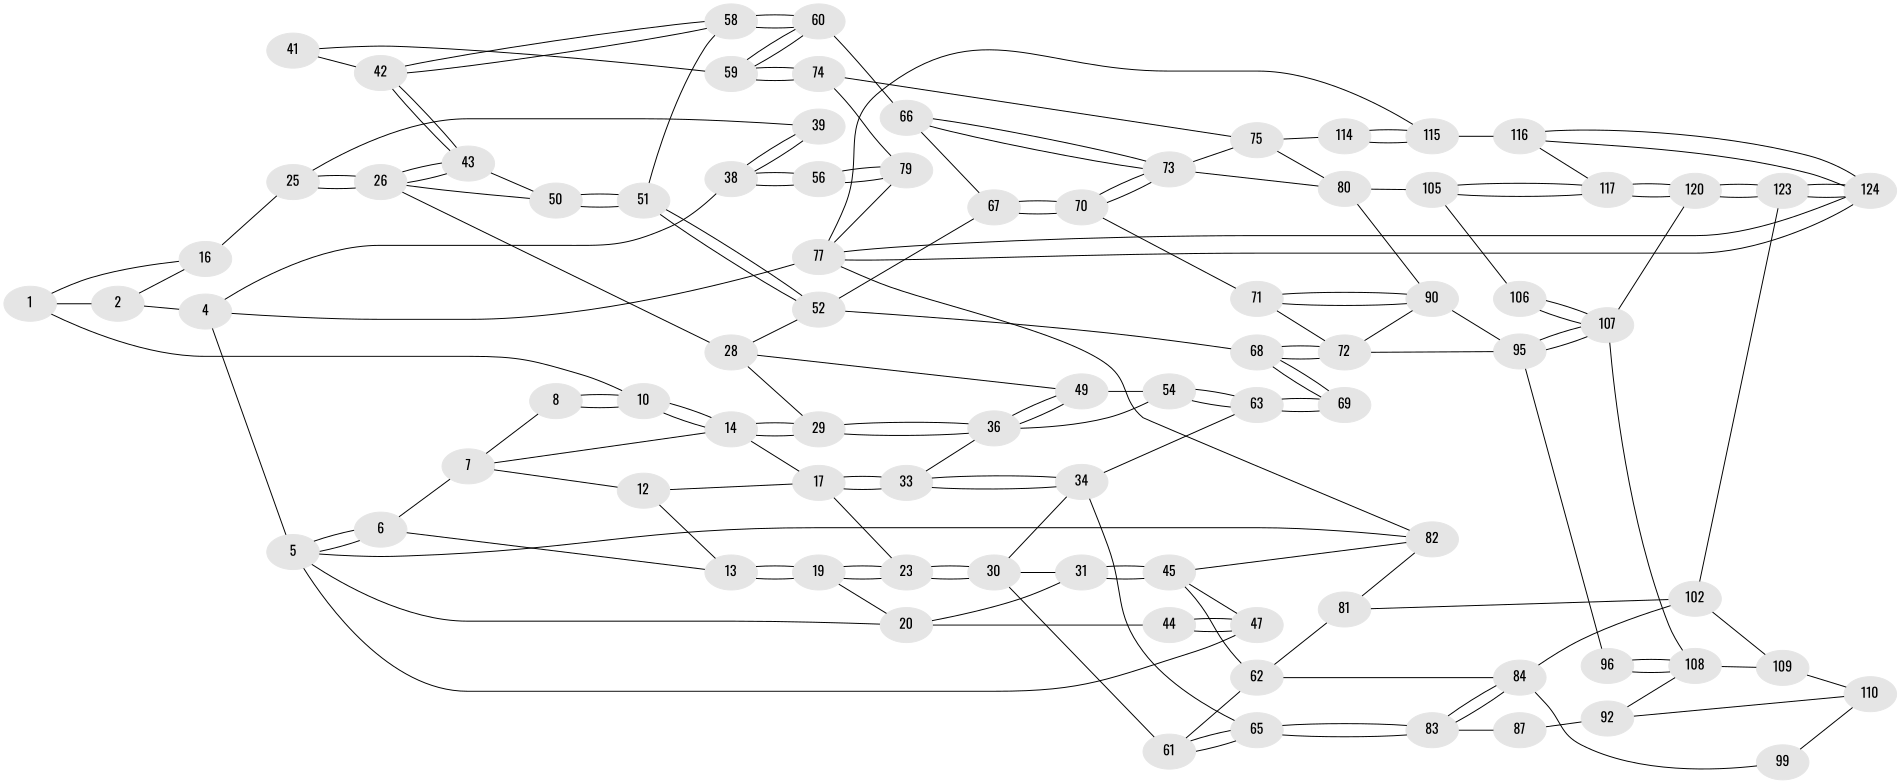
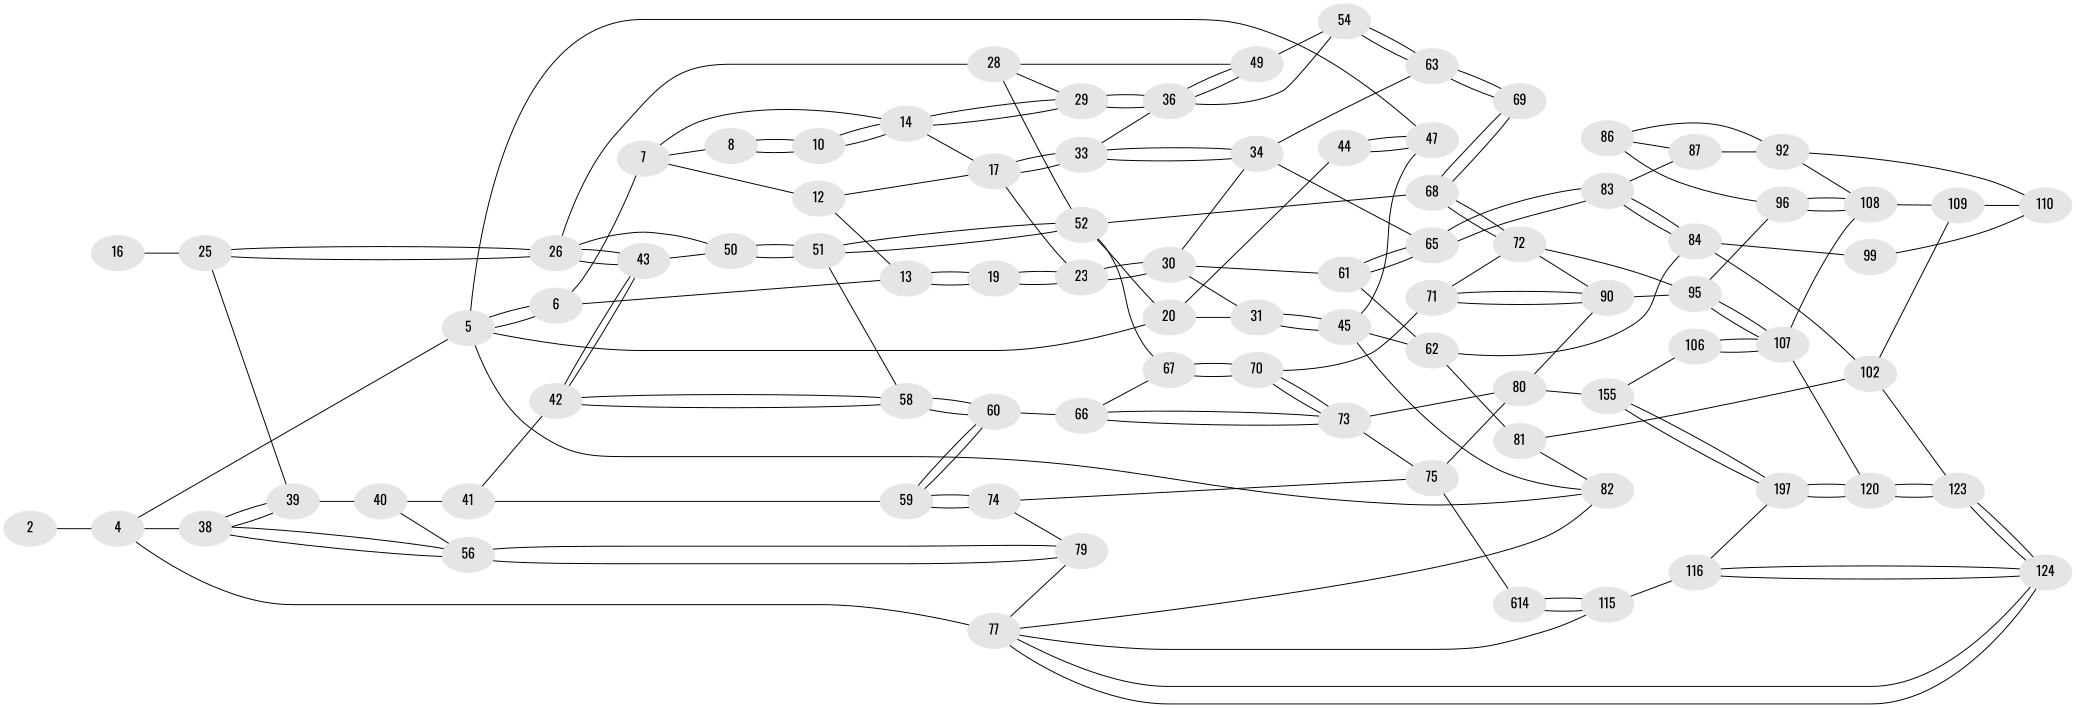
node "114": label "114" -> "614"
node "86": added
node "105": label "105" -> "155"
node "117": label "117" -> "197"
edge "16" -- "2": removed
node "1": removed
node "40": added
edge "19" -- "20": now "52" -- "20"
